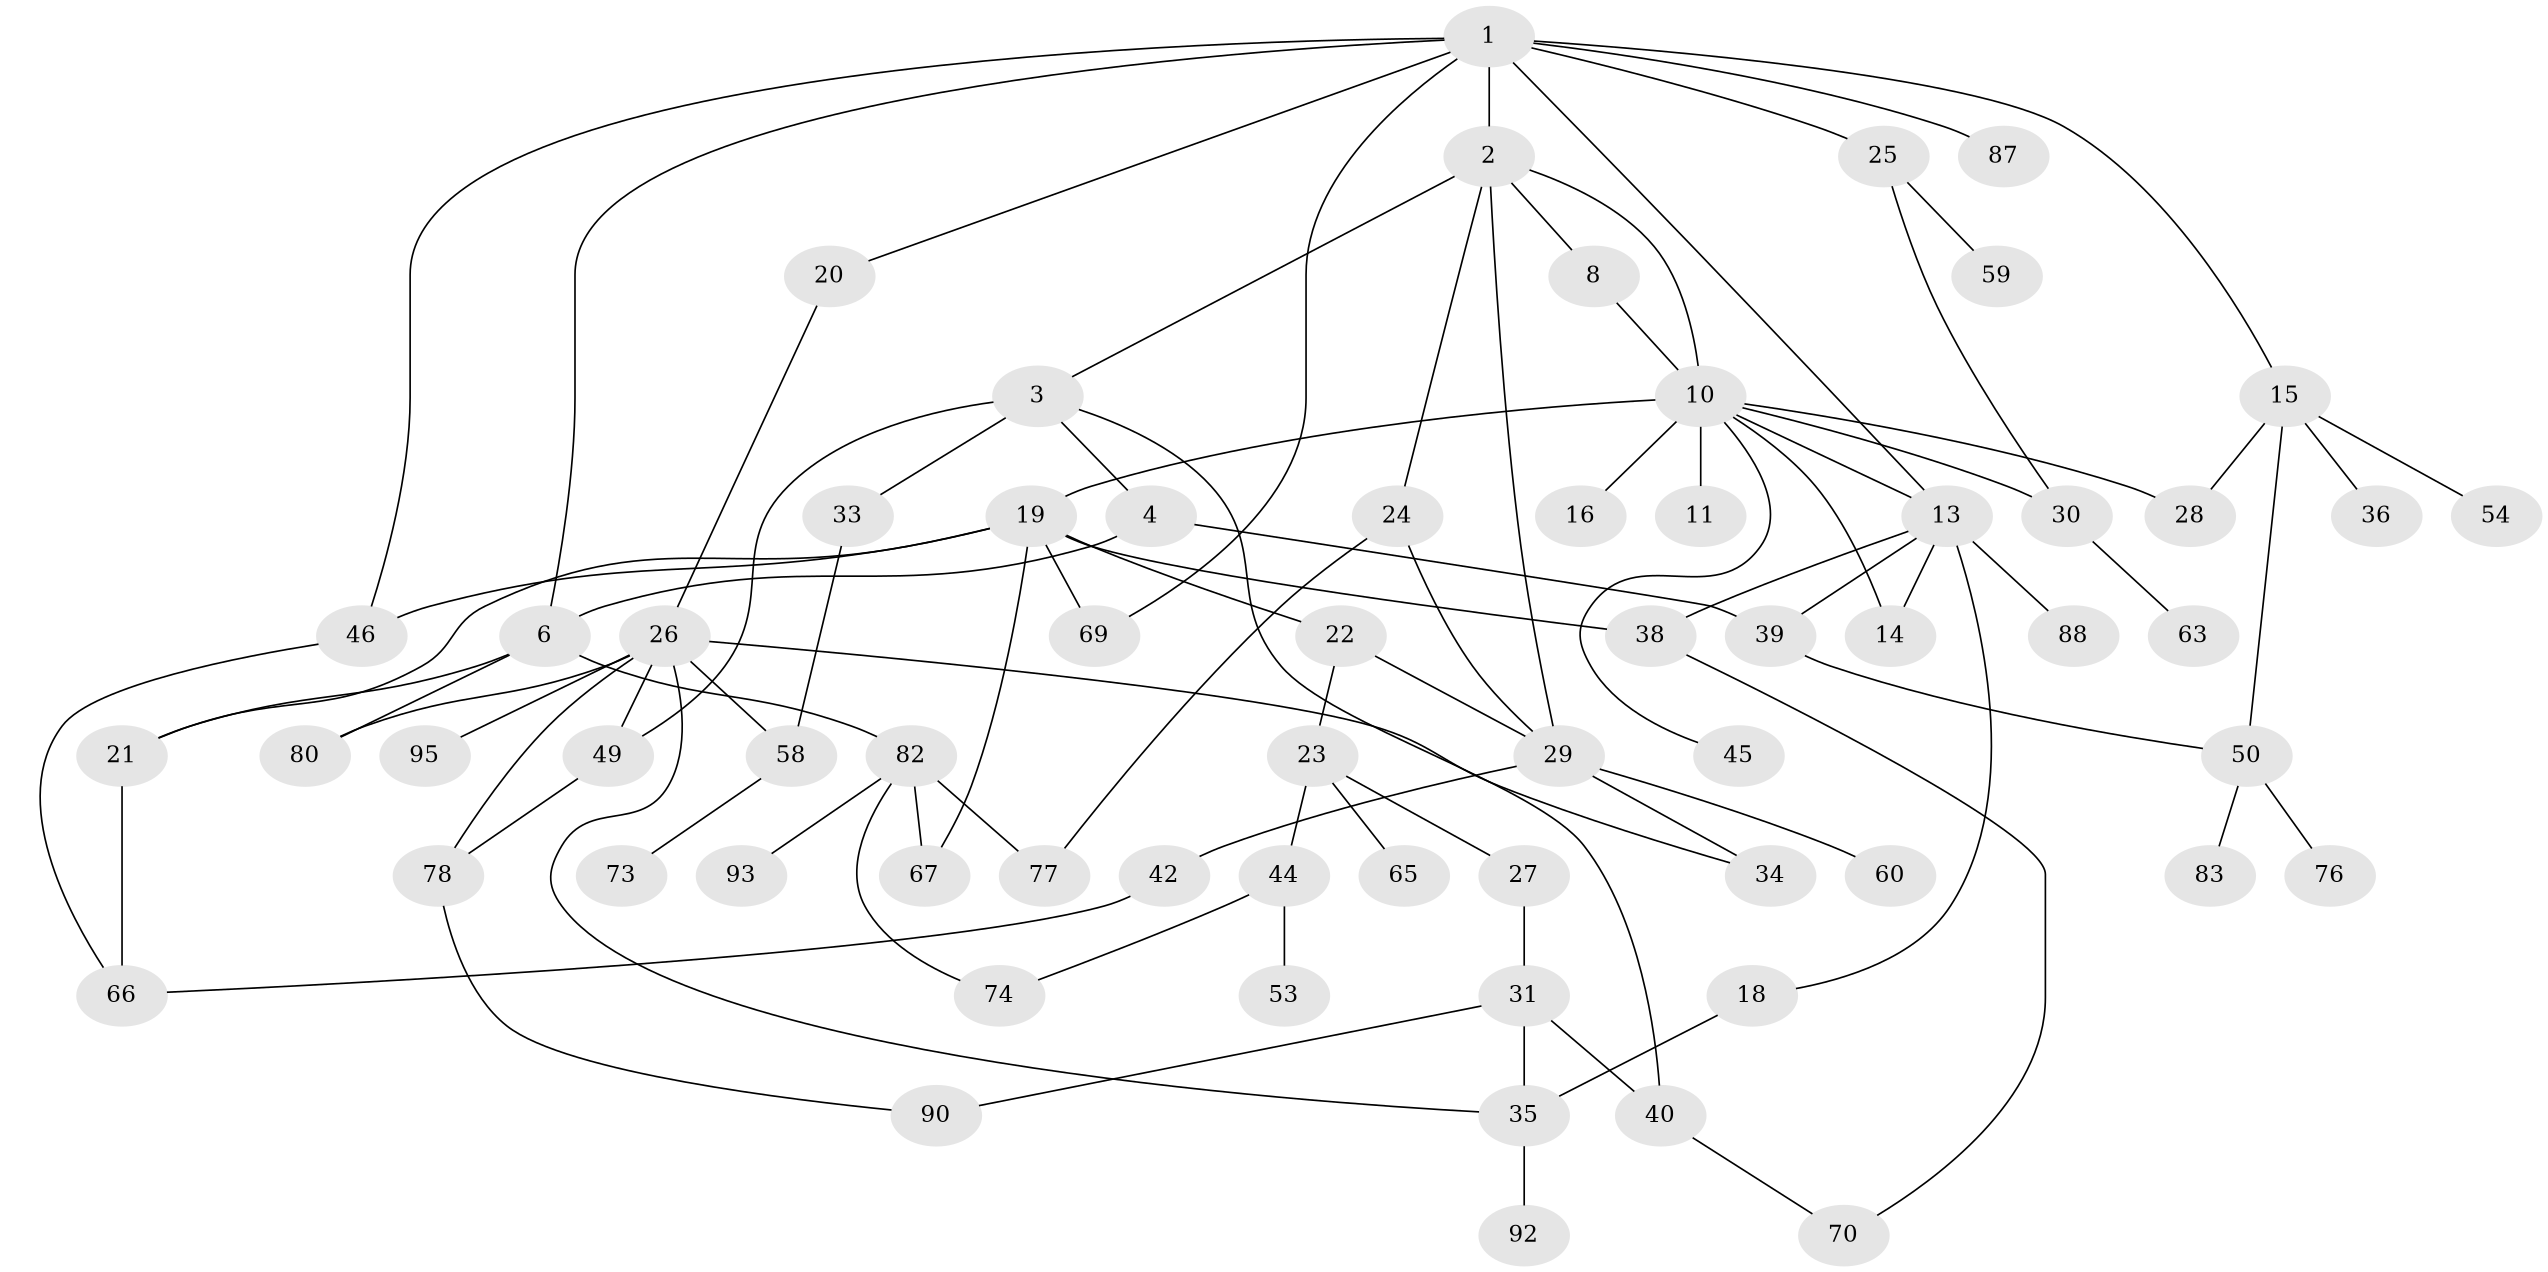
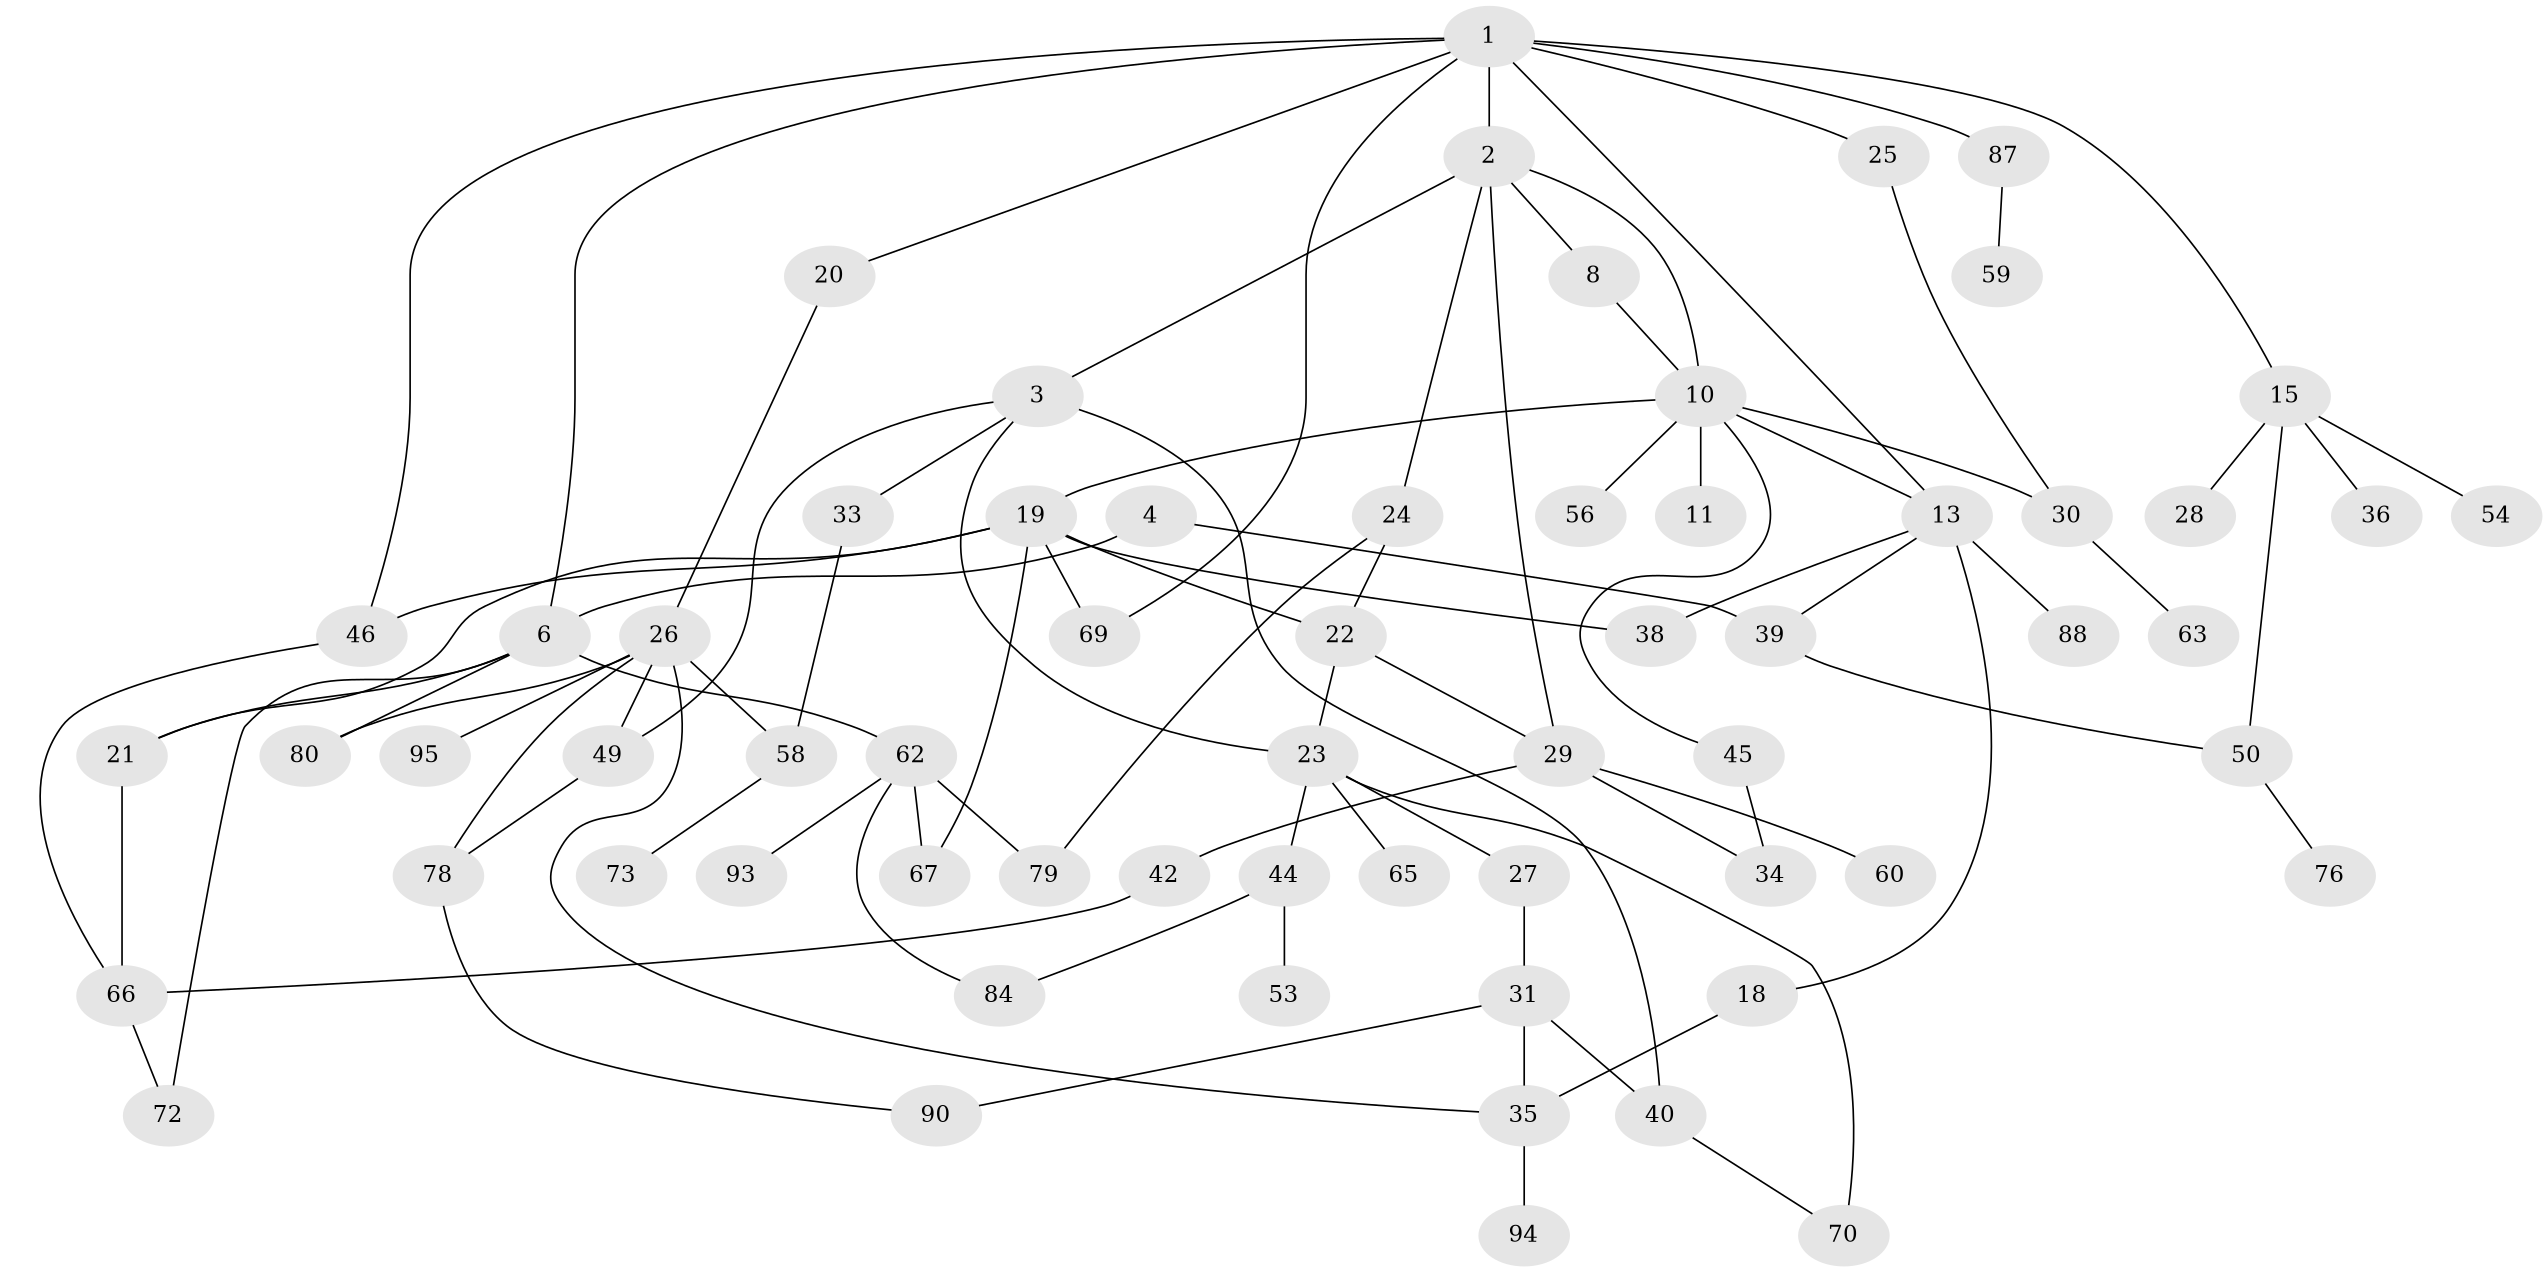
edge "25" -- "59": now "87" -- "59"
edge "10" -- "28": removed
edge "3" -- "4": now "3" -- "23"
node "16": label "16" -> "56"
node "14": removed
edge "24" -- "29": now "24" -- "22"
edge "26" -- "34": now "45" -- "34"
node "82": label "82" -> "62"
edge "38" -- "70": now "23" -- "70"
node "77": label "77" -> "79"
node "83": removed
node "74": label "74" -> "84"
node "72": added
node "92": label "92" -> "94"
